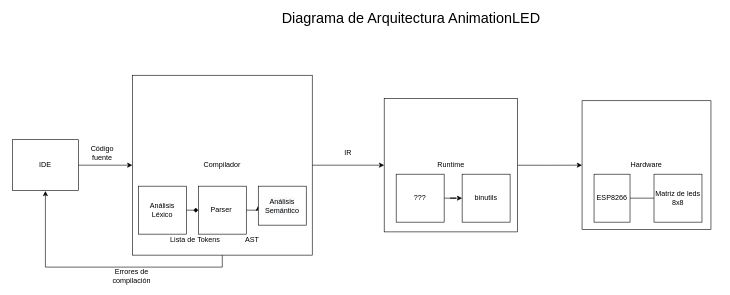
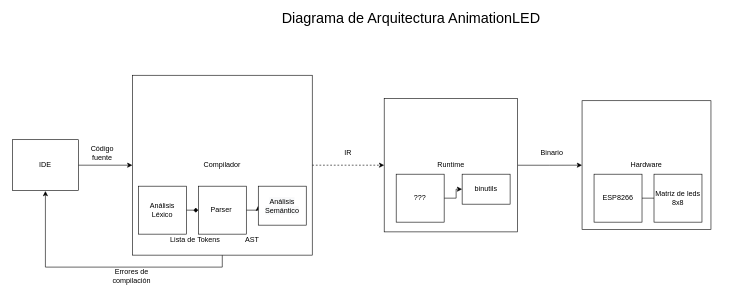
node "Binario": added
edge "Compilador" -> "Runtime": style solid -> dashed
node "binutils": size 48x48 -> 48x30
node "ESP8266": size 36x48 -> 48x48
